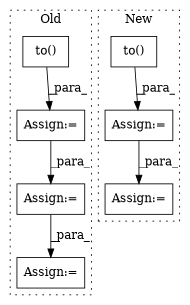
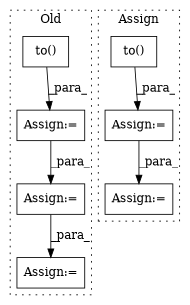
cluster "New": label "New" -> "Assign"
